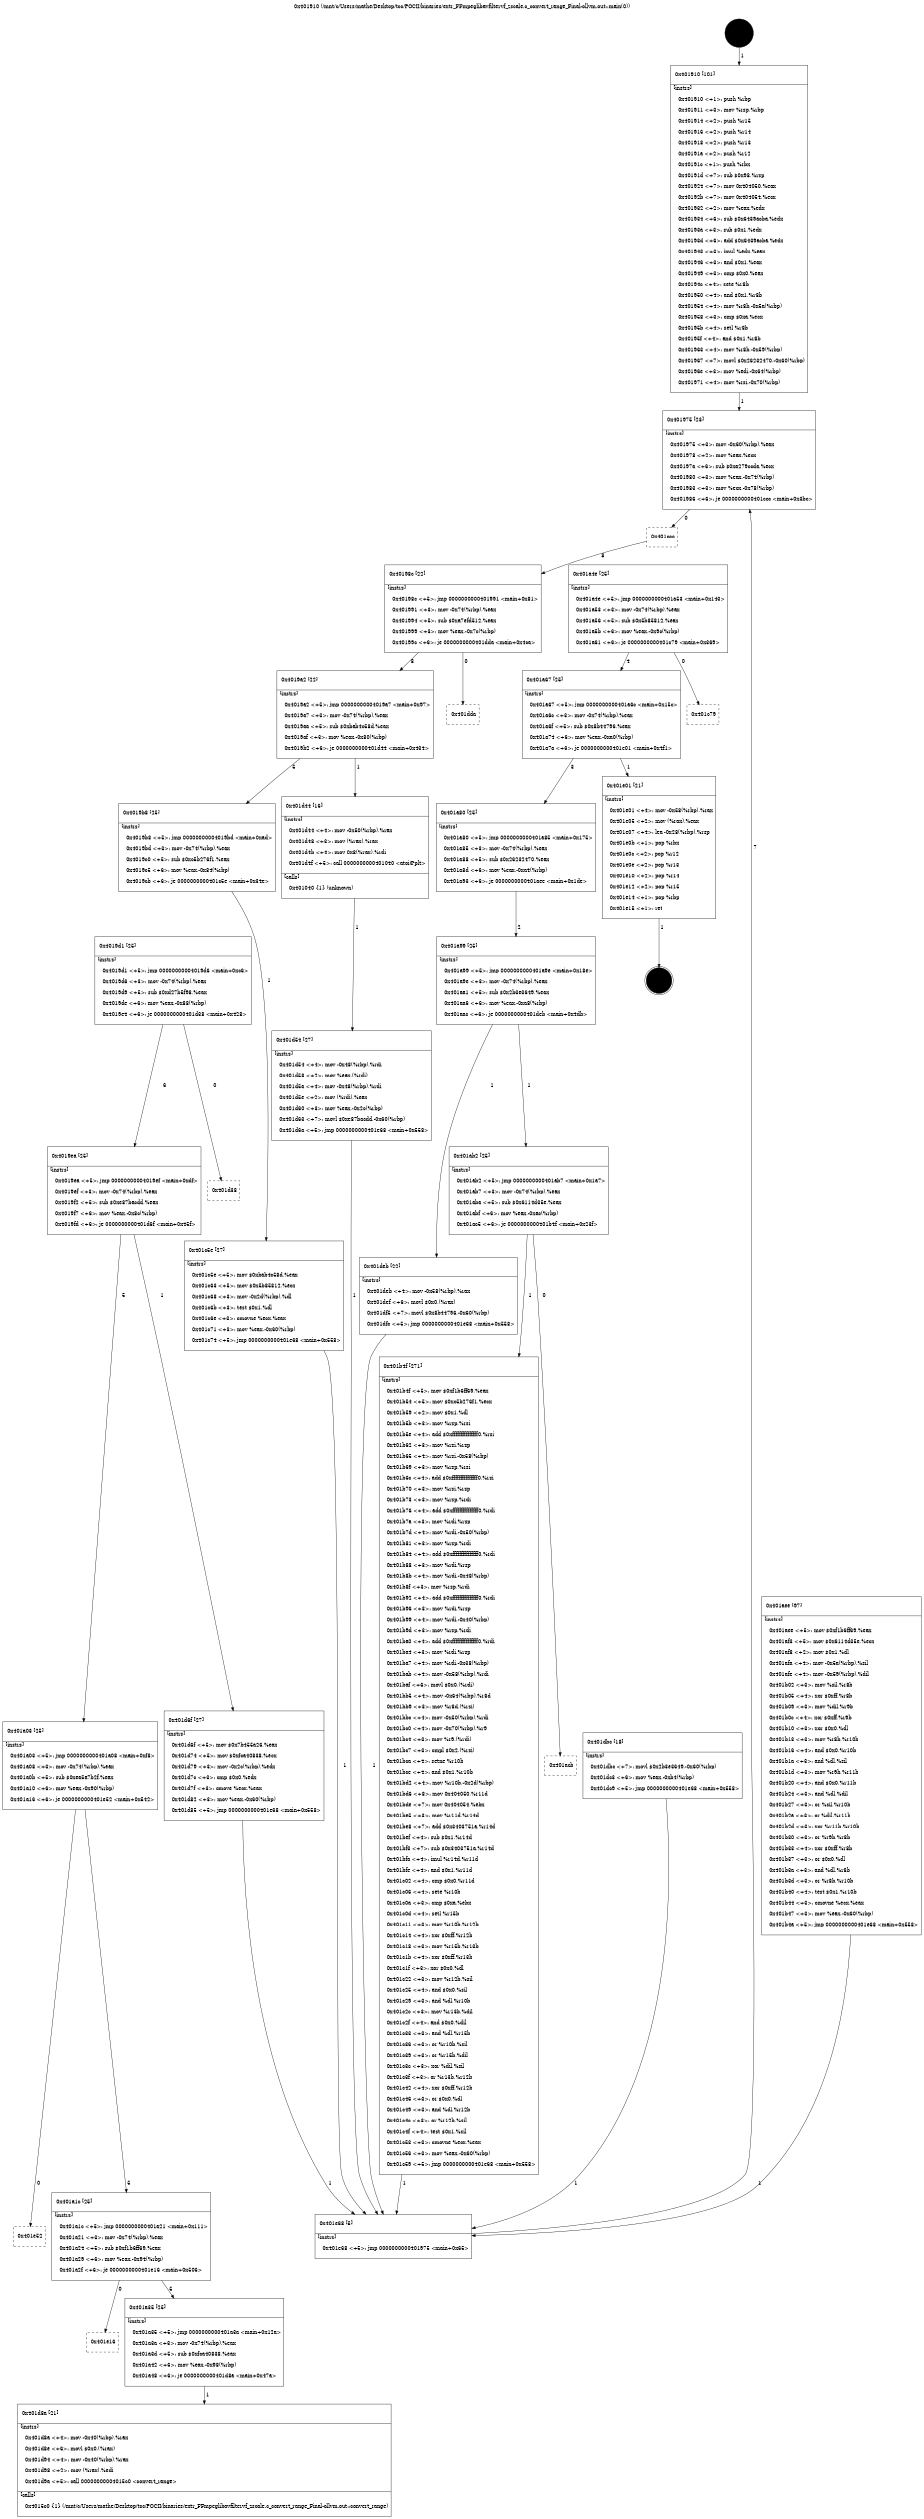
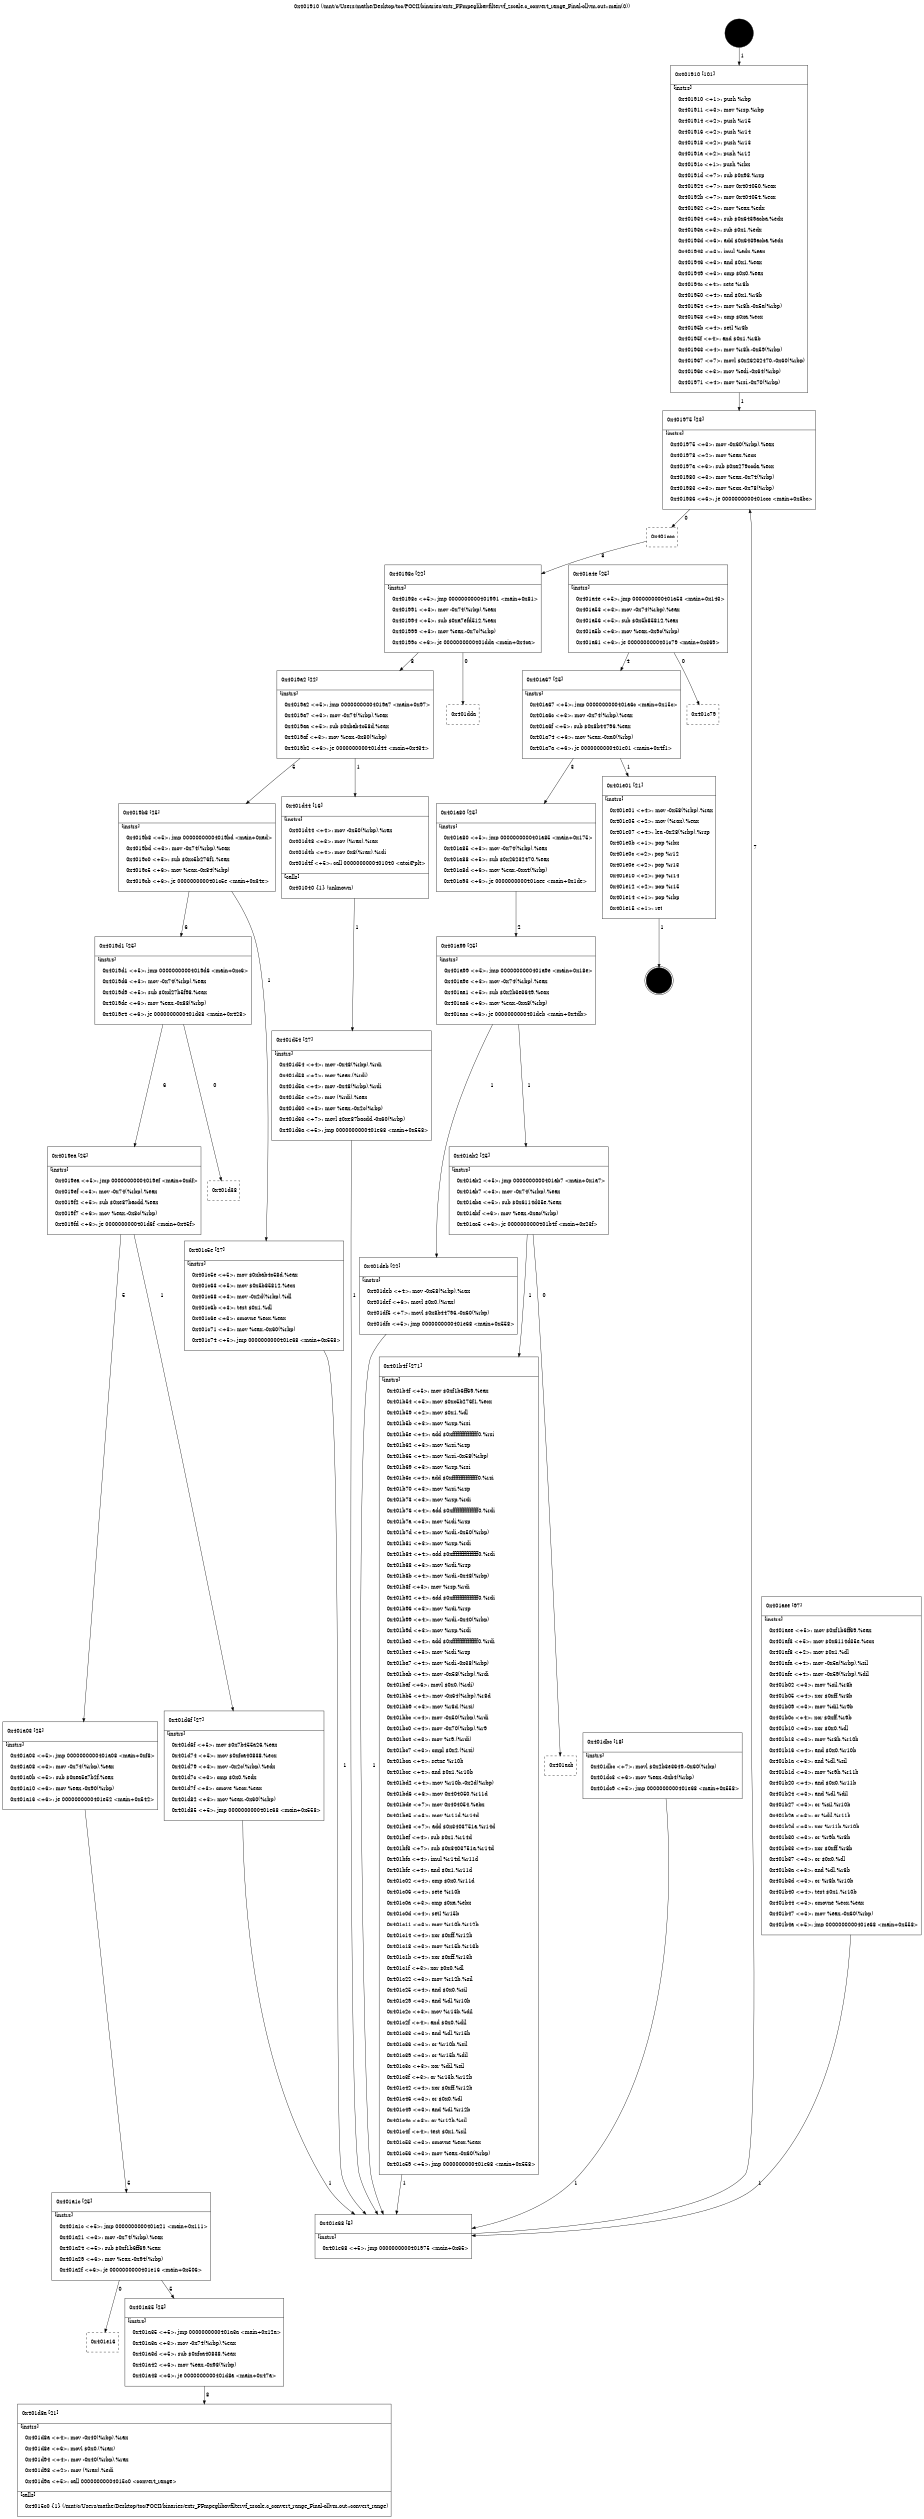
edge "0x4019b8 [25]" -> "0x4019d1 [25]": added, label "6"
node "0x401e52": removed
edge "0x401a35 [25]" -> "0x401d8a [21]": label " 1" -> " 8"
